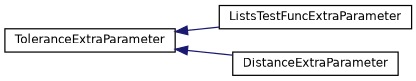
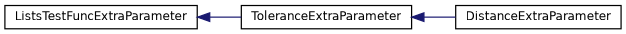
edge "ListsTestFuncExtraParameter" -> "ToleranceExtraParameter": reversed
